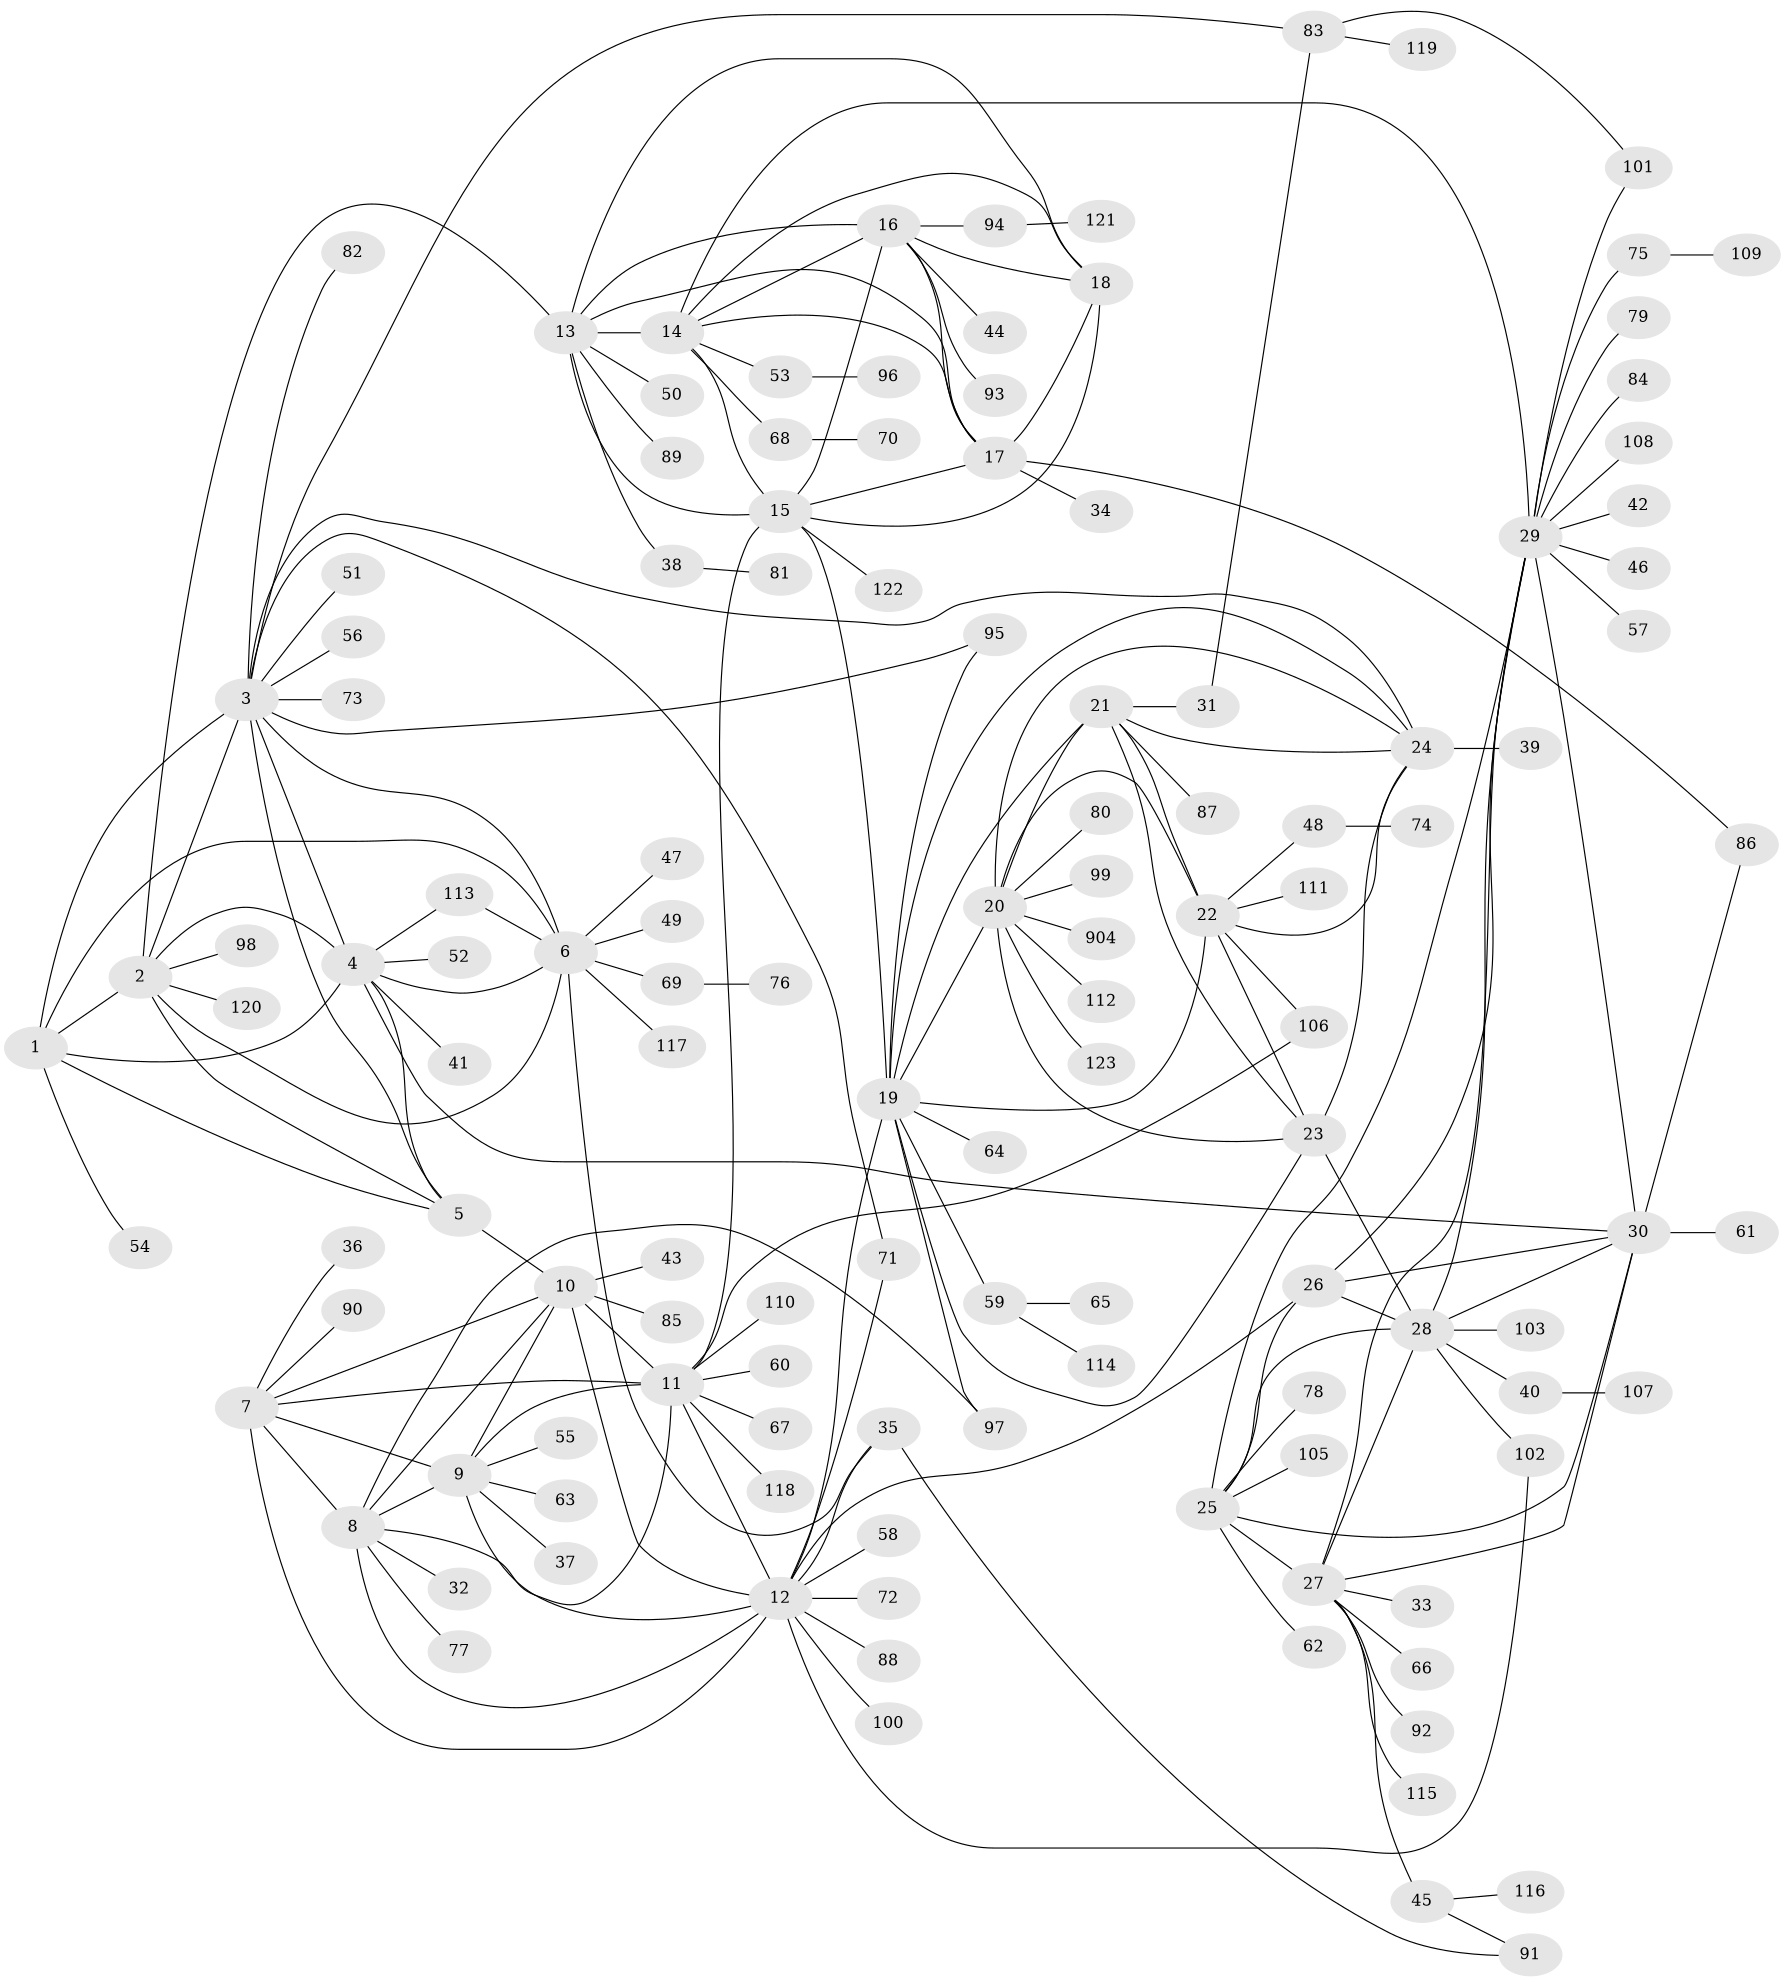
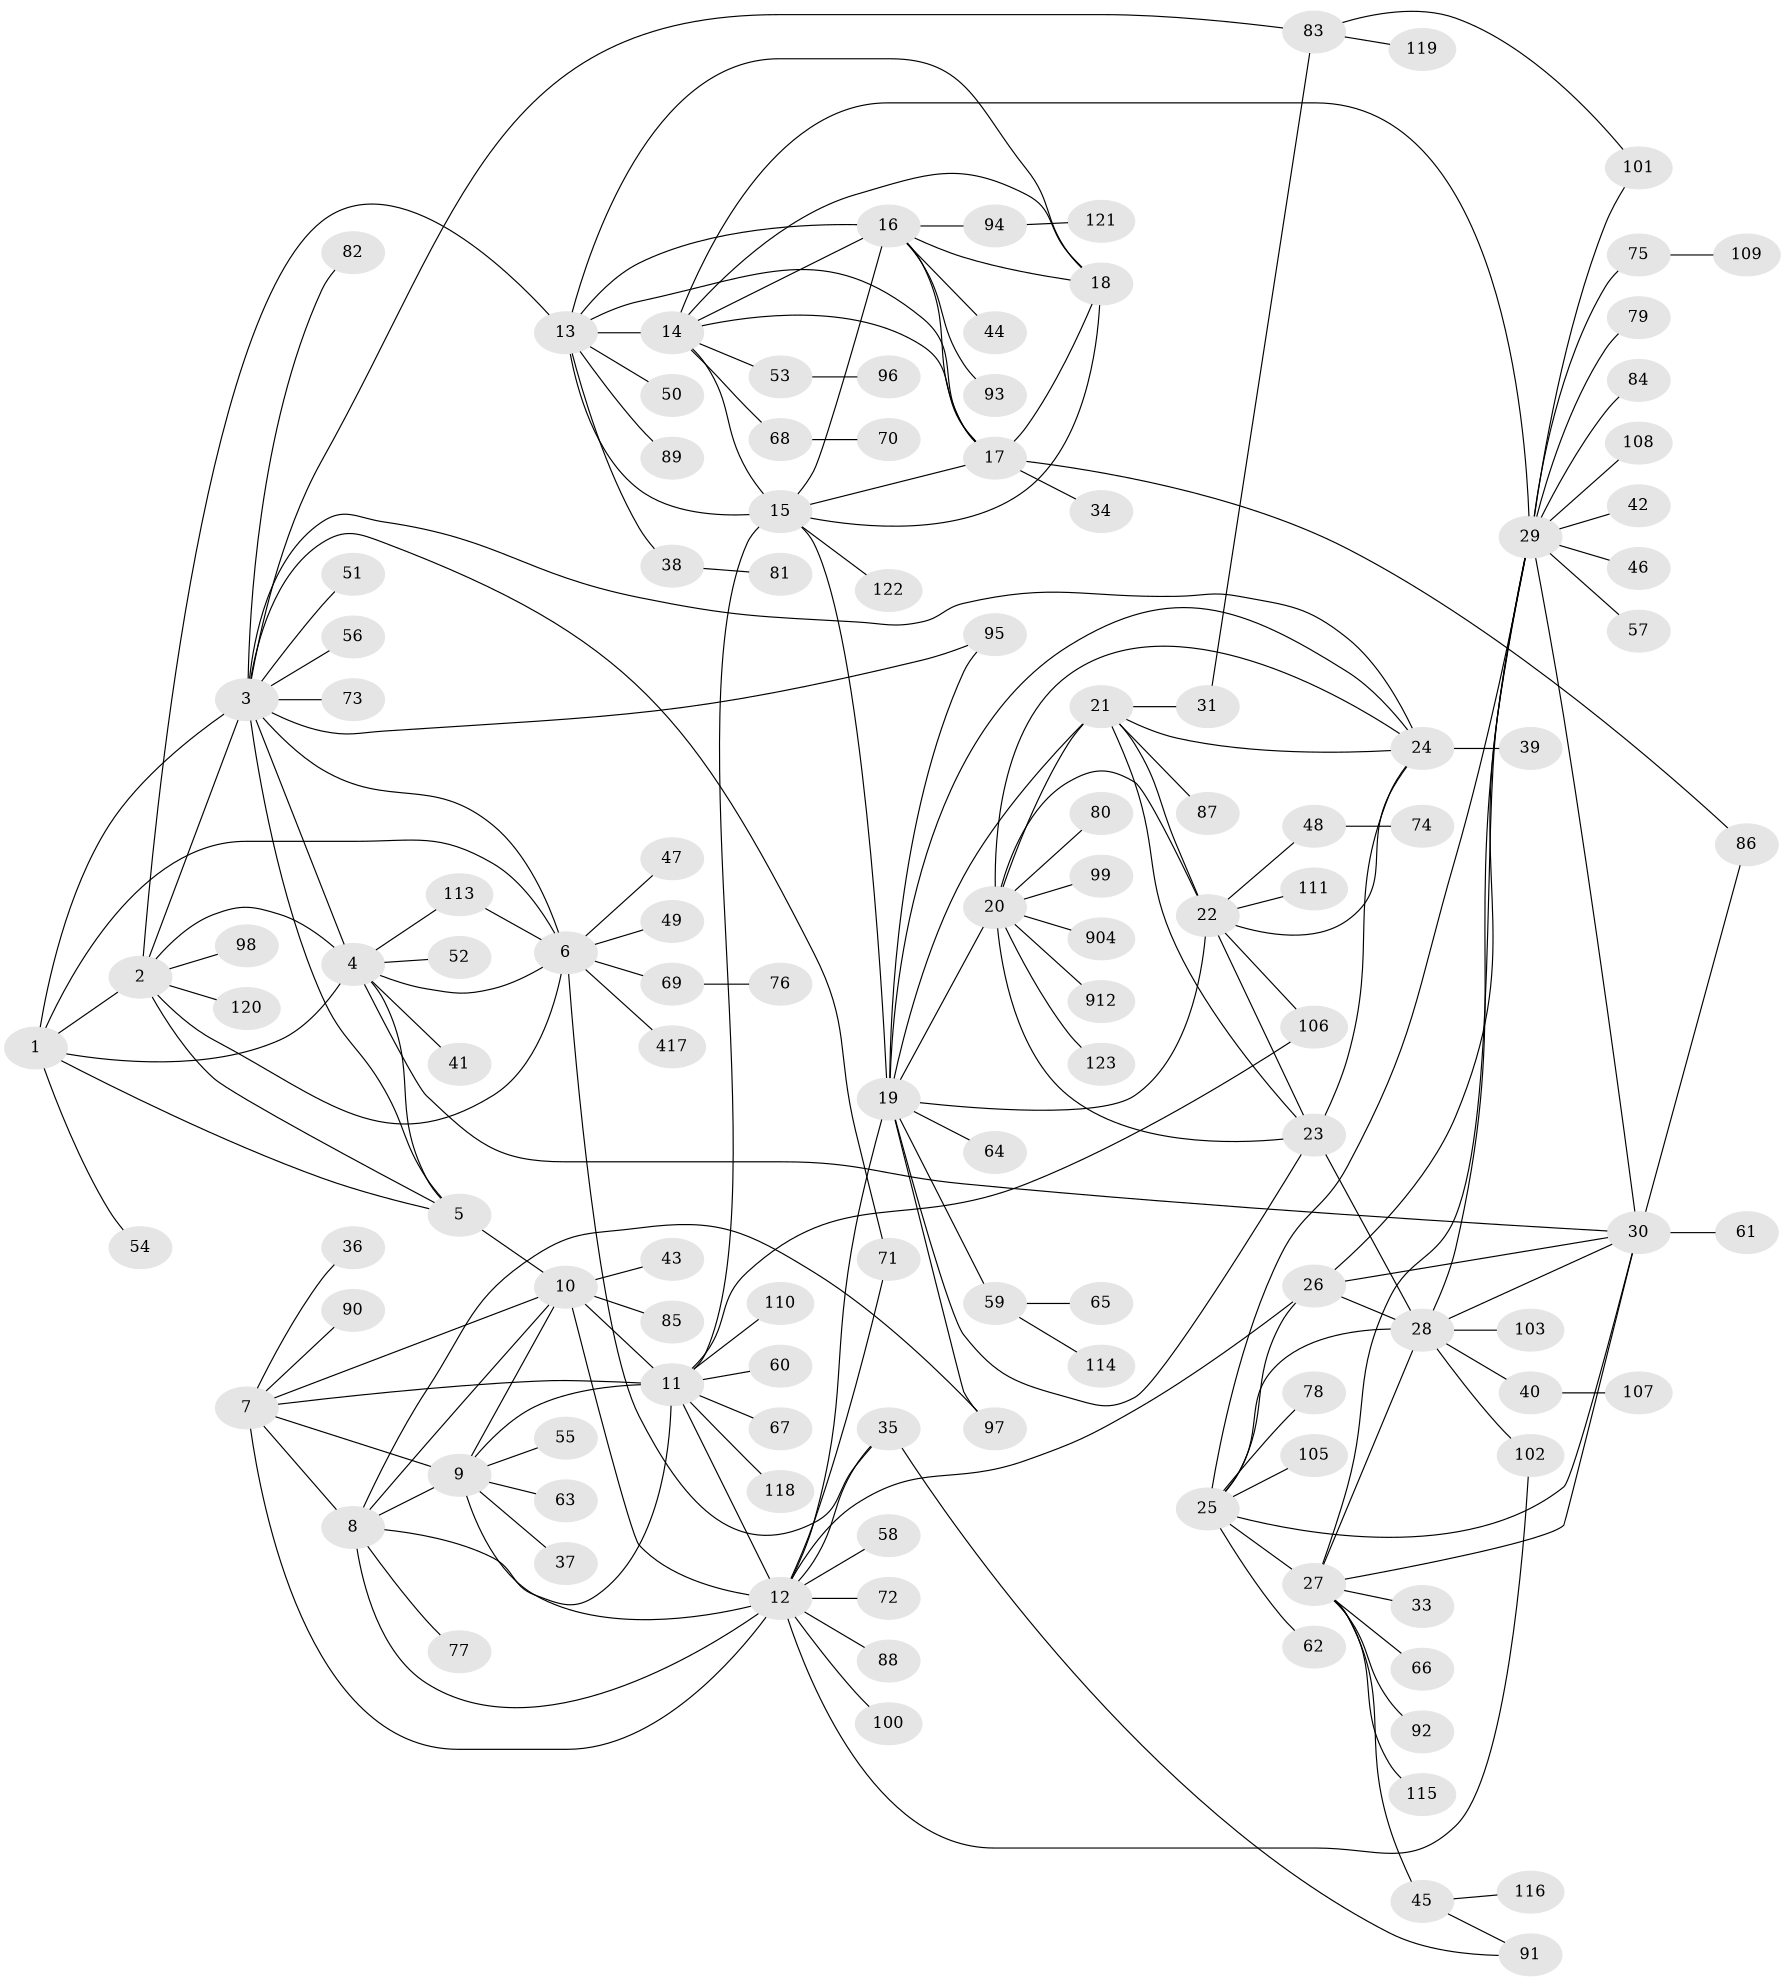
node "112": label "112" -> "912"
node "117": label "117" -> "417"
node "32": removed
